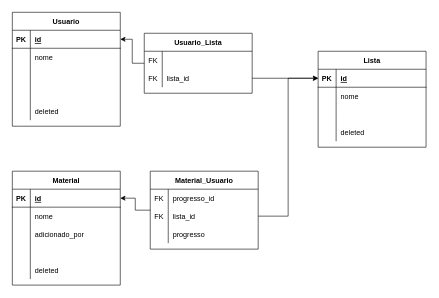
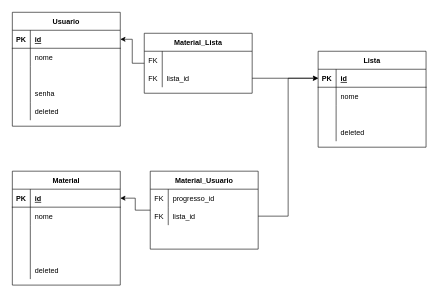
node "Usuario_Lista": label "Usuario_Lista" -> "Material_Lista"
node "senha": added
node "adicionado_por": removed
node "progresso": removed
